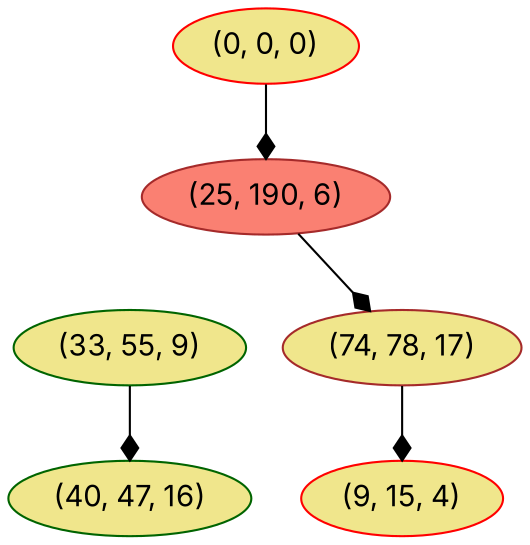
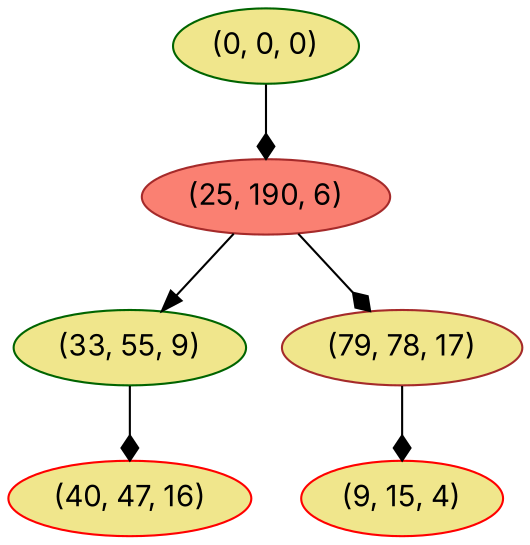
node "(0, 0, 0)": color red -> darkgreen
edge "(25, 190, 6)" -> "(33, 55, 9)": added
node "(74, 78, 17)": label "(74, 78, 17)" -> "(79, 78, 17)"
node "(40, 47, 16)": color darkgreen -> red
